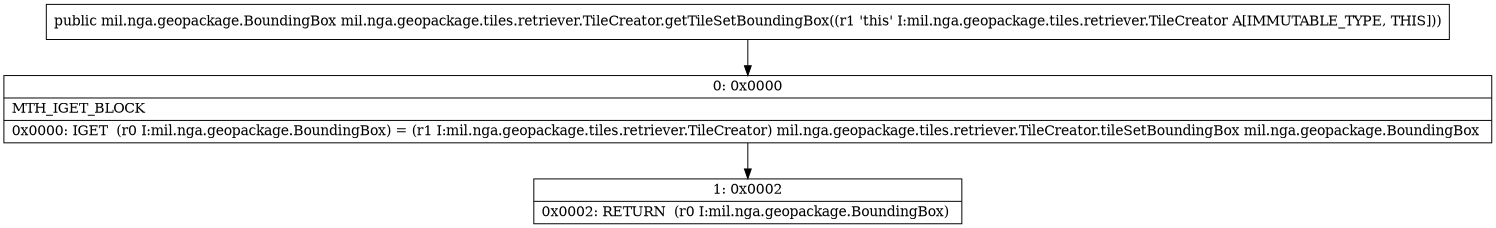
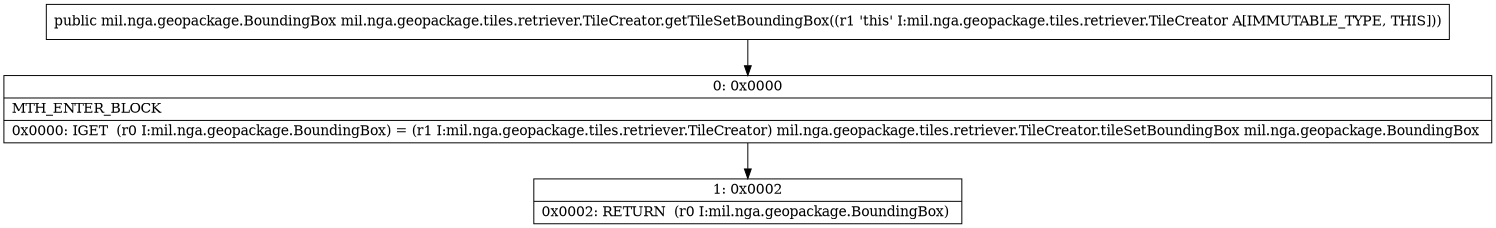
node "0: 0x0000": text "MTH_IGET_BLOCK" -> "MTH_ENTER_BLOCK"
